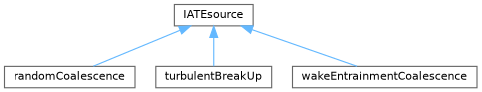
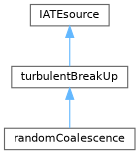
edge "randomCoalescence" -> "IATEsource": now "randomCoalescence" -> "turbulentBreakUp"
node "wakeEntrainmentCoalescence": removed
